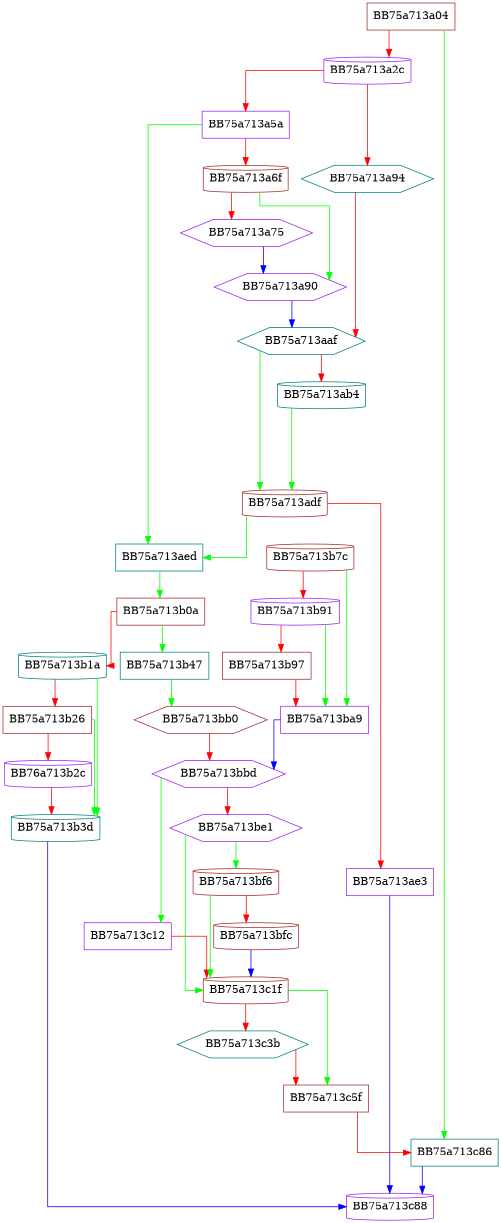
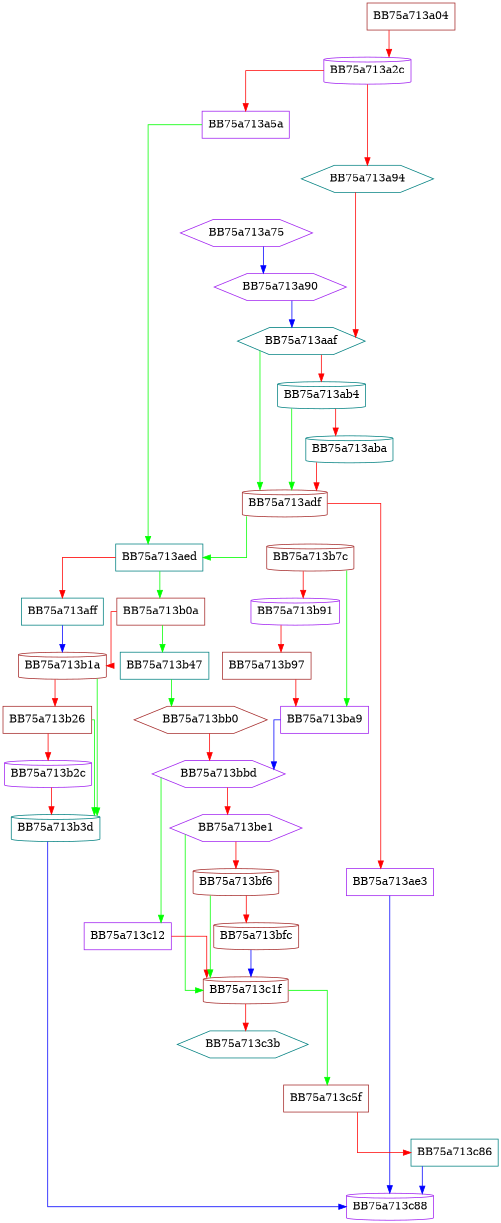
node "BB75a713a6f": removed
node "BB75a713aba": added
edge "BB75a713a04" -> "BB75a713c86": removed
node "BB75a713aff": added
edge "BB75a713b91" -> "BB75a713ba9": removed
node "BB75a713b1a": color teal -> brown
node "BB76a713b2c": label "BB76a713b2c" -> "BB75a713b2c"
edge "BB75a713be1" -> "BB75a713bf6": color green -> red
edge "BB75a713c3b" -> "BB75a713c5f": removed
